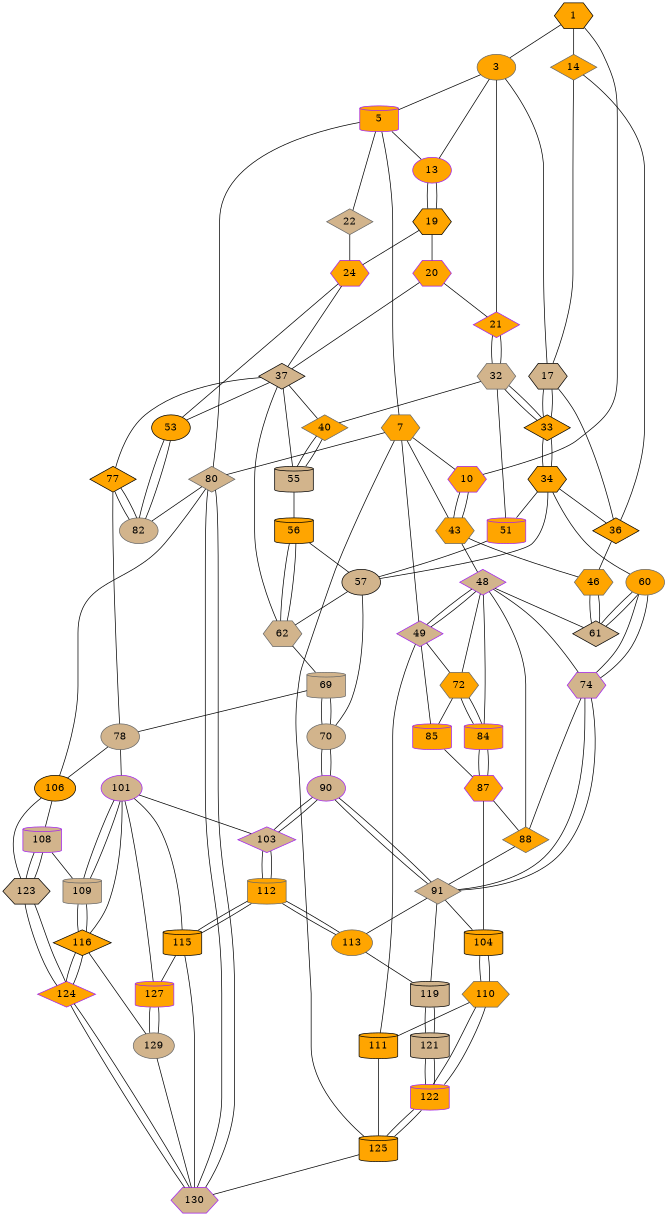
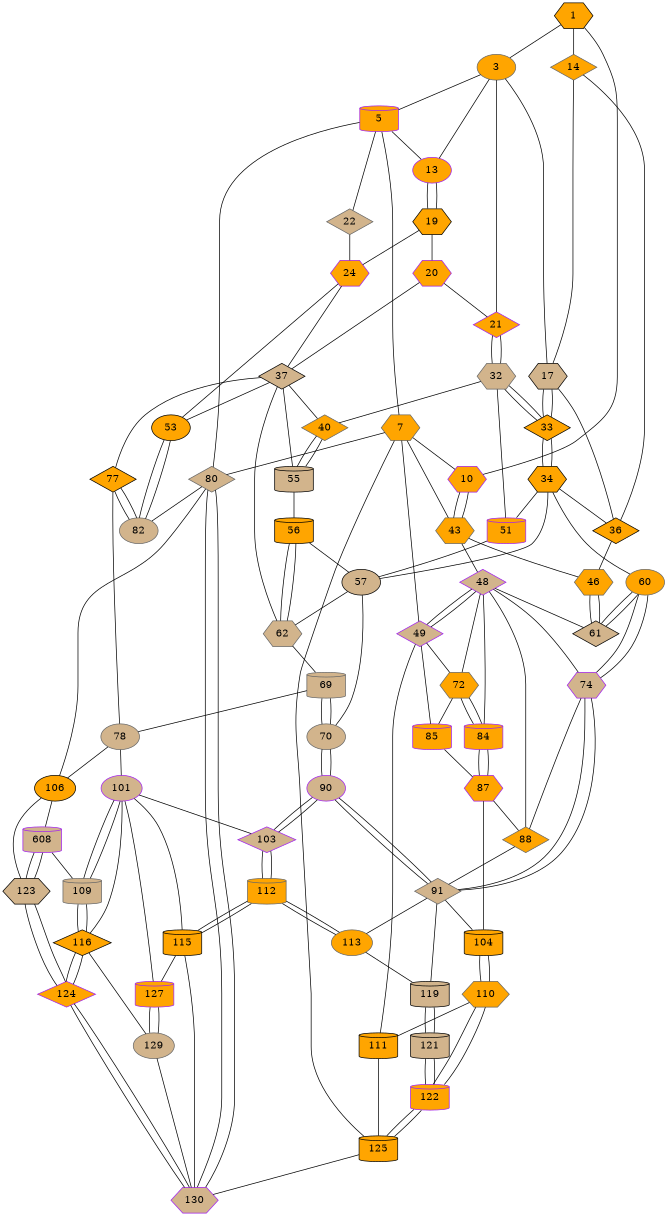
node "108": label "108" -> "608"
